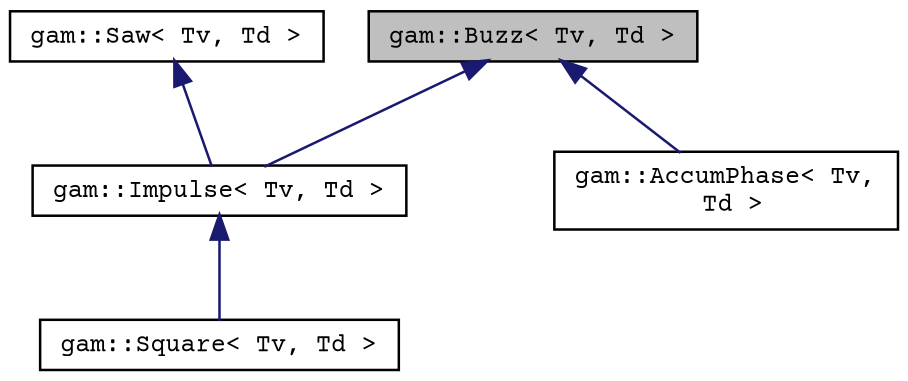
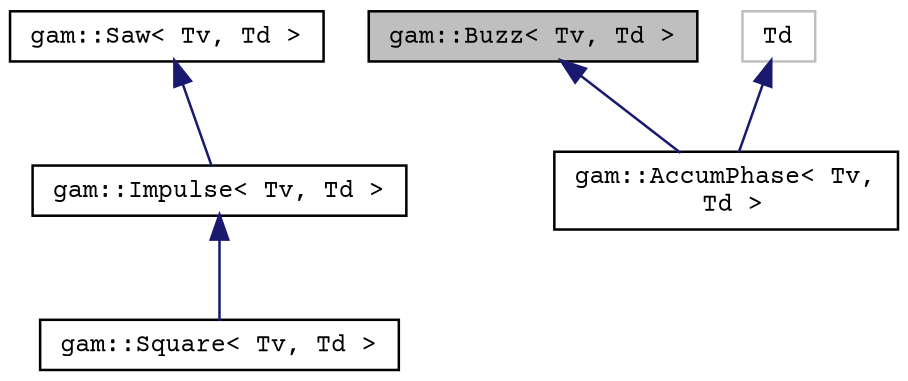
node "Td": added
edge "gam::Impulse< Tv, Td >" -> "gam::Buzz< Tv, Td >": removed
